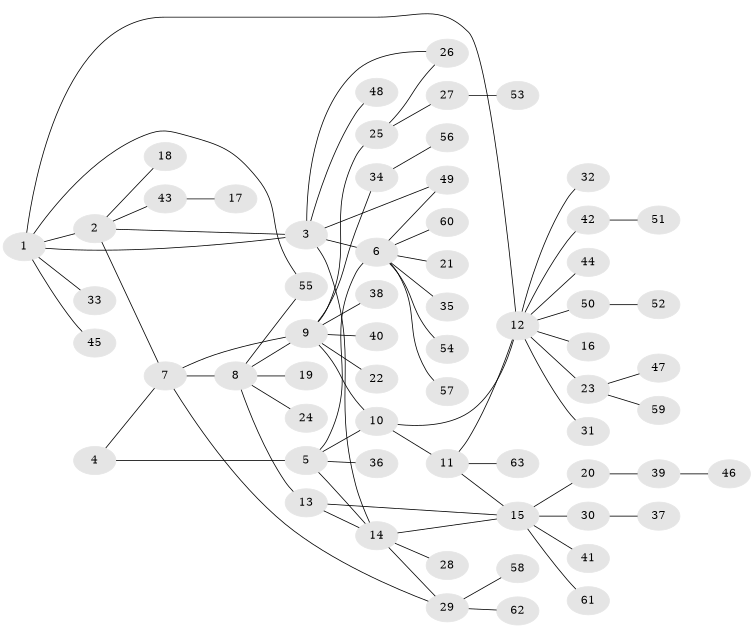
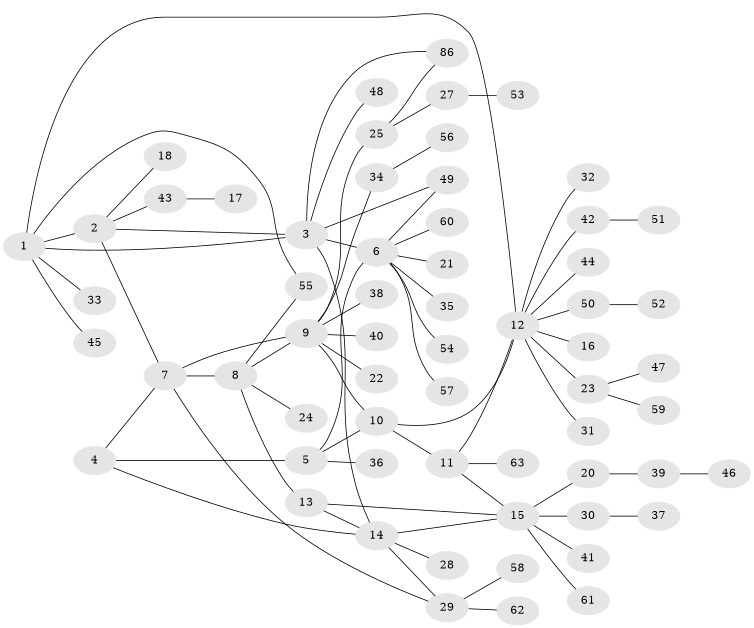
node "26": label "26" -> "86"
node "19": removed
edge "5" -- "14": now "4" -- "14"
